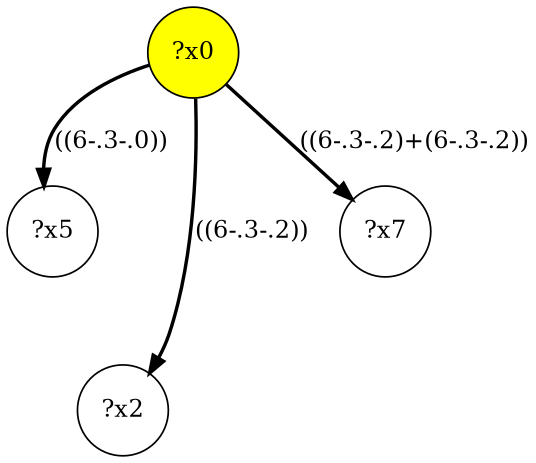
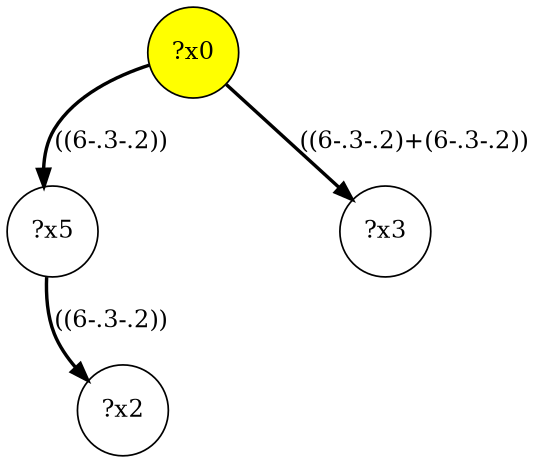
edge "?x0" -> "?x5": label "((6-.3-.0))" -> "((6-.3-.2))"
edge "?x0" -> "?x2": now "?x5" -> "?x2"
node "?x7": label "?x7" -> "?x3"
